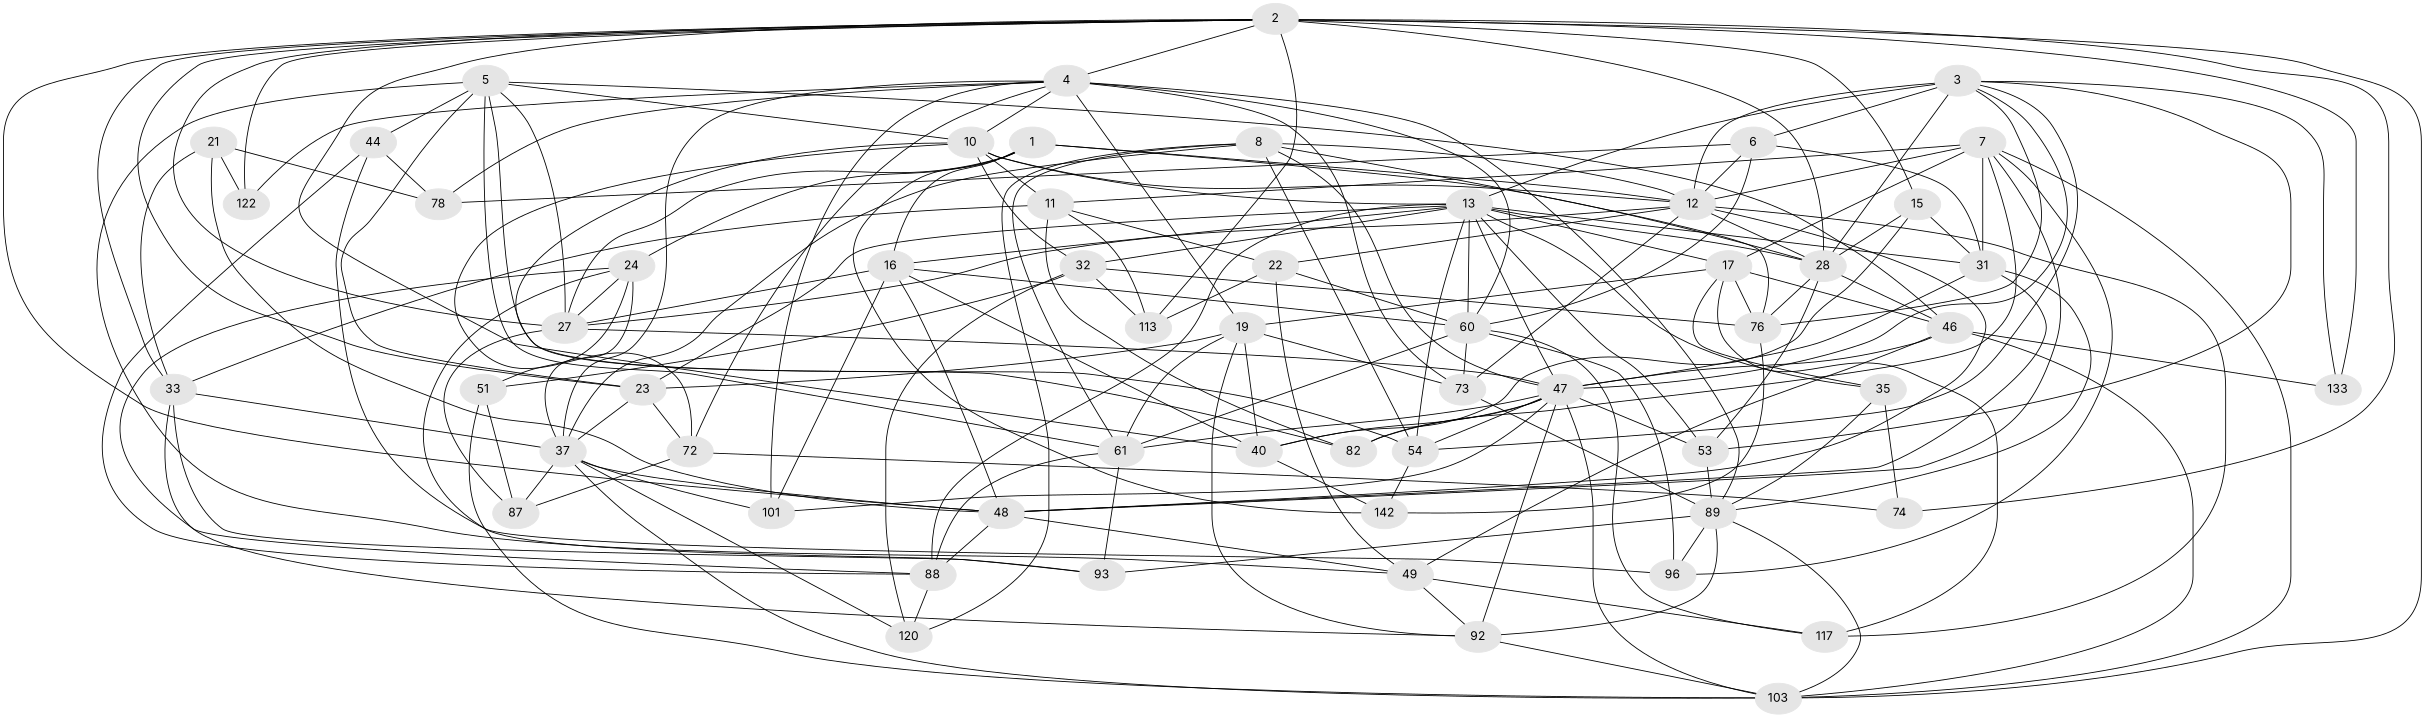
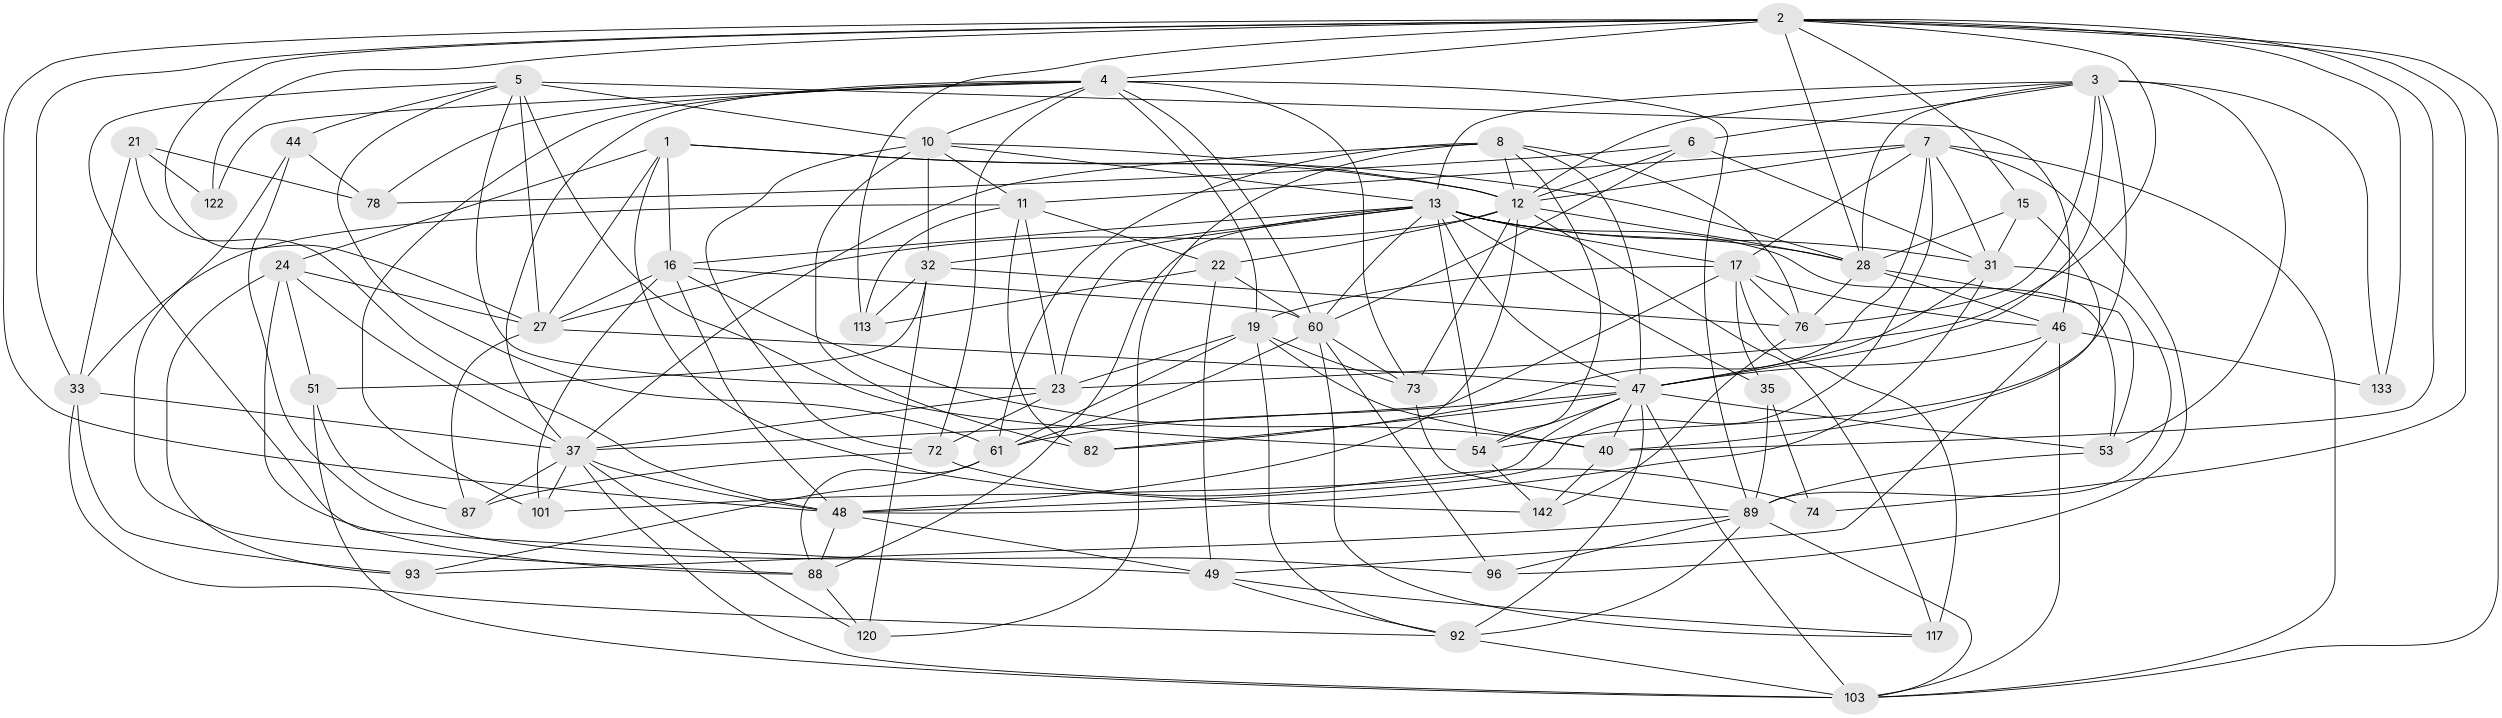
edge "11" -- "23": added
edge "17" -- "37": added
